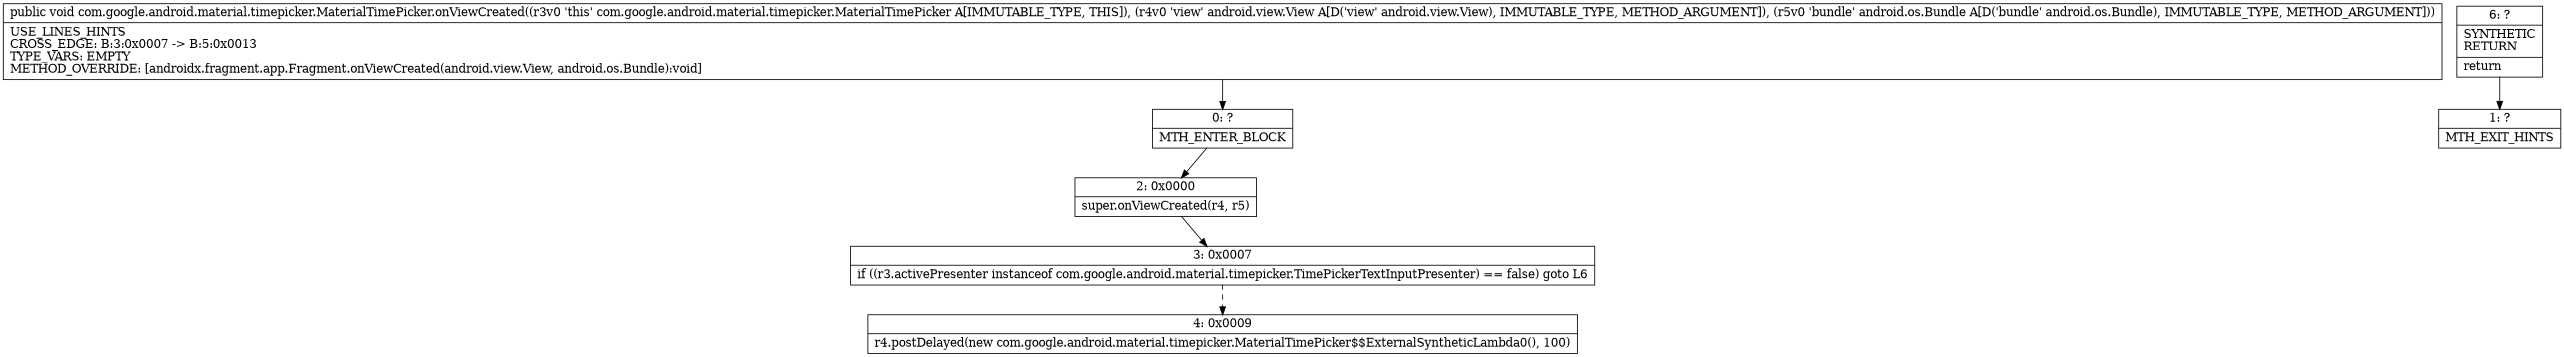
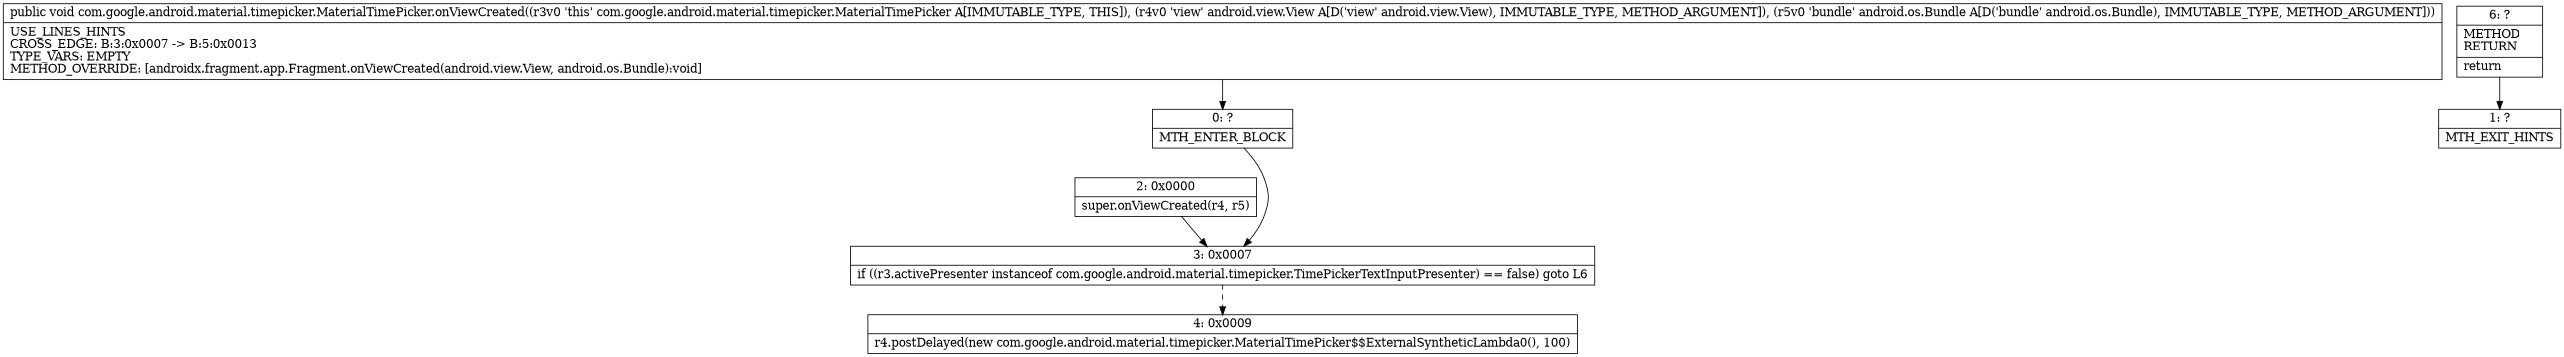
node "6: ?": text "SYNTHETIC" -> "METHOD"
edge "0: ?" -> "2: 0x0000": now "0: ?" -> "3: 0x0007"
